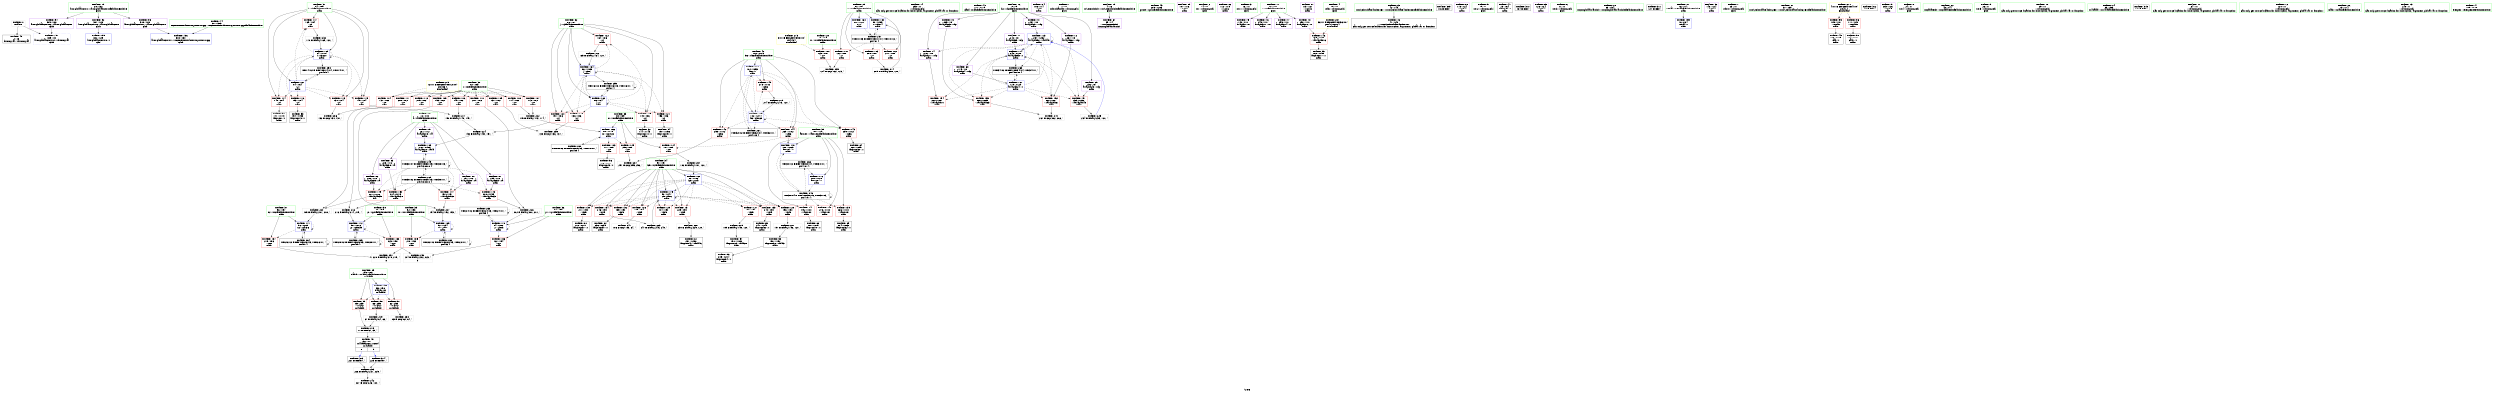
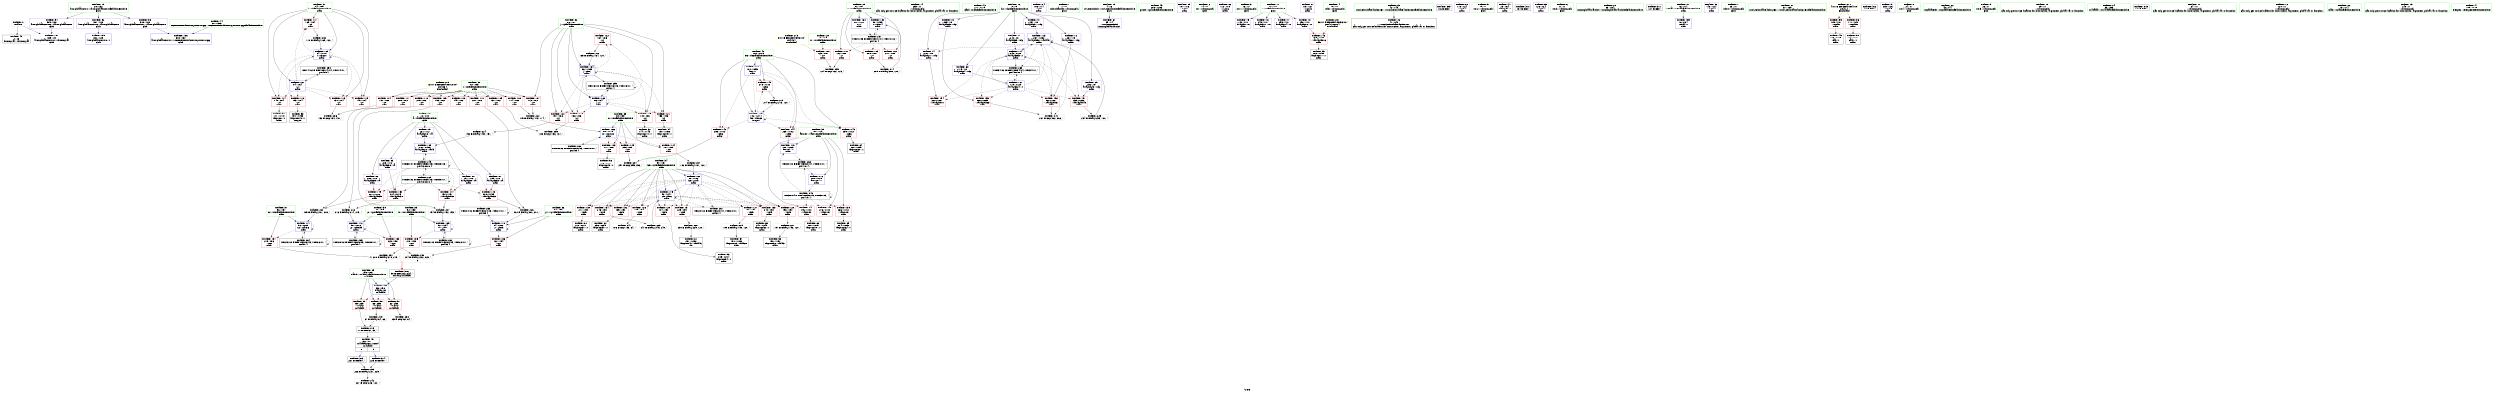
edge "NodeID: 32" -> "NodeID: 122": now "NodeID: 32" -> "NodeID: 107"
node "NodeID: 155": text "Can" -> "Glob"
edge "NodeID: 173" -> "NodeID: 153": now "NodeID: 173" -> "NodeID: 240"
edge "NodeID: 165" -> "NodeID: 258": reversed
edge "NodeID: 225" -> "NodeID: 173": color blue -> black
node "NodeID: 217": removed
node "NodeID: 53": text "main" -> "zuoyou"
node "NodeID: 179": text "main" -> "zuoyou"
edge "NodeID: 33" -> "NodeID: 123": added
node "NodeID: 267": removed
edge "NodeID: 144" -> "NodeID: 124": now "NodeID: 166" -> "NodeID: 124"
edge "NodeID: 178" -> "NodeID: 246": now "NodeID: 178" -> "NodeID: 266"
node "NodeID: 149": text "dso" -> "main"
node "NodeID: 261": added
node "NodeID: 61": text "main" -> "var"
edge "NodeID: 58" -> "NodeID: 59": now "NodeID: 129" -> "NodeID: 59"
node "NodeID: 316": added
